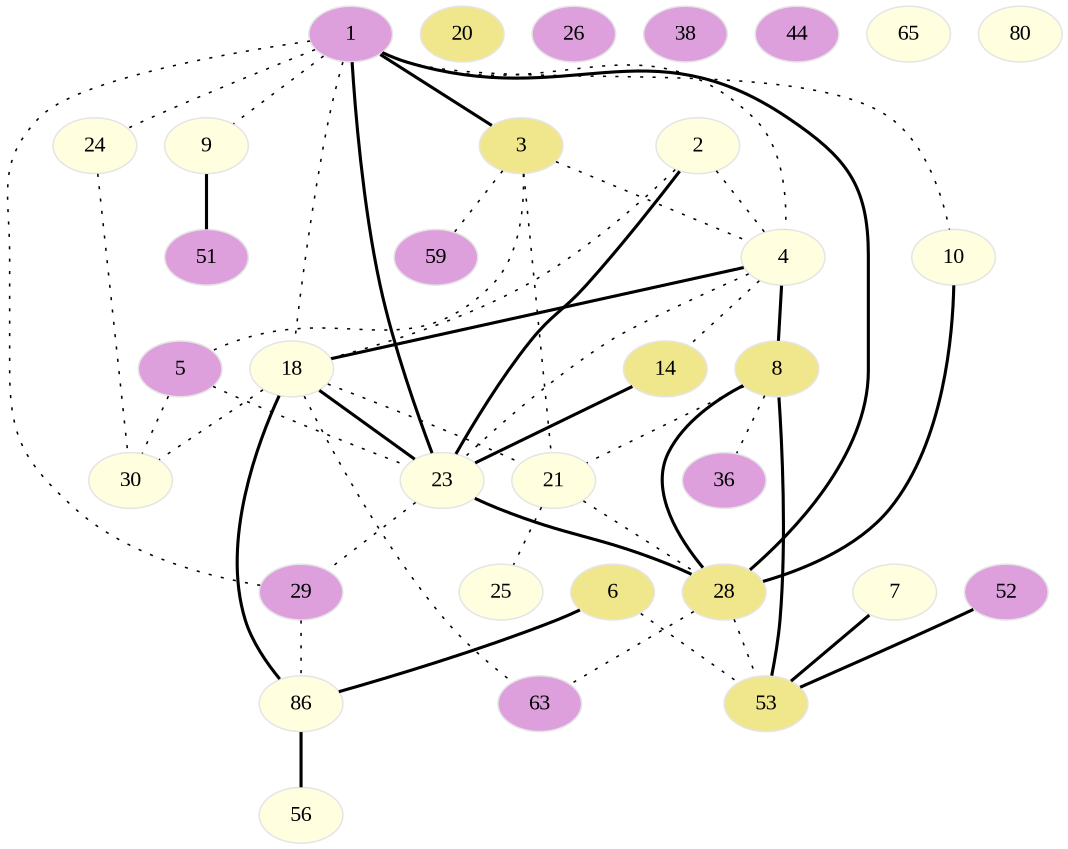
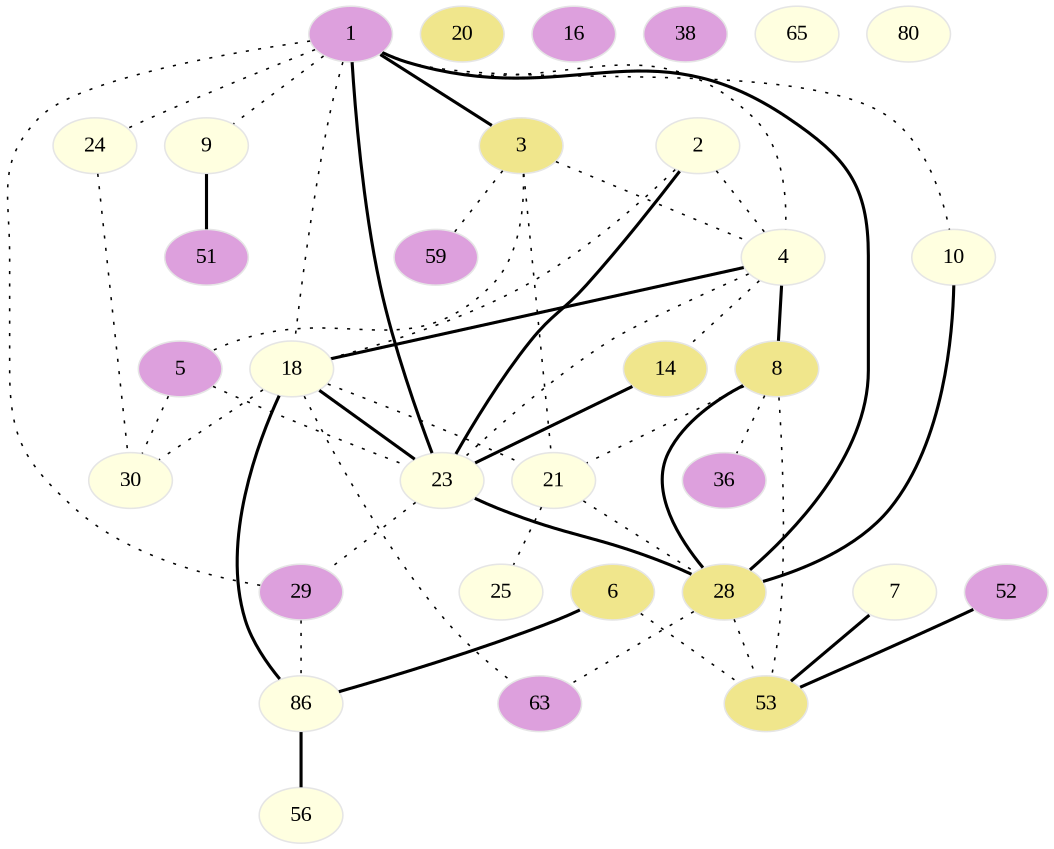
node "26": label "26" -> "16"
node "44": removed
edge "8" -- "53": style bold -> dotted
